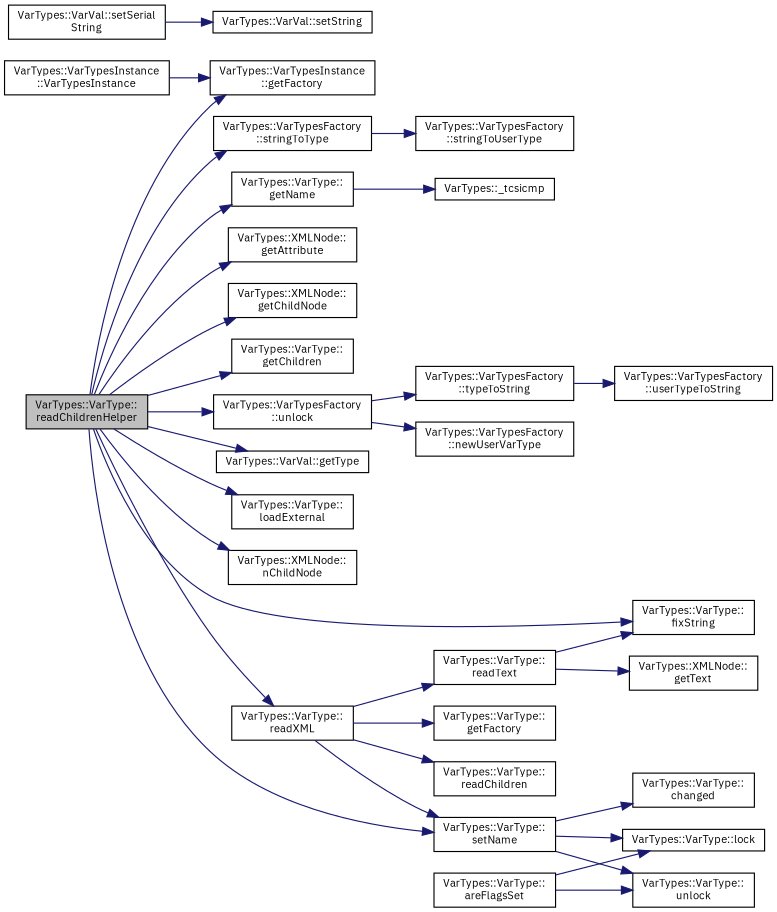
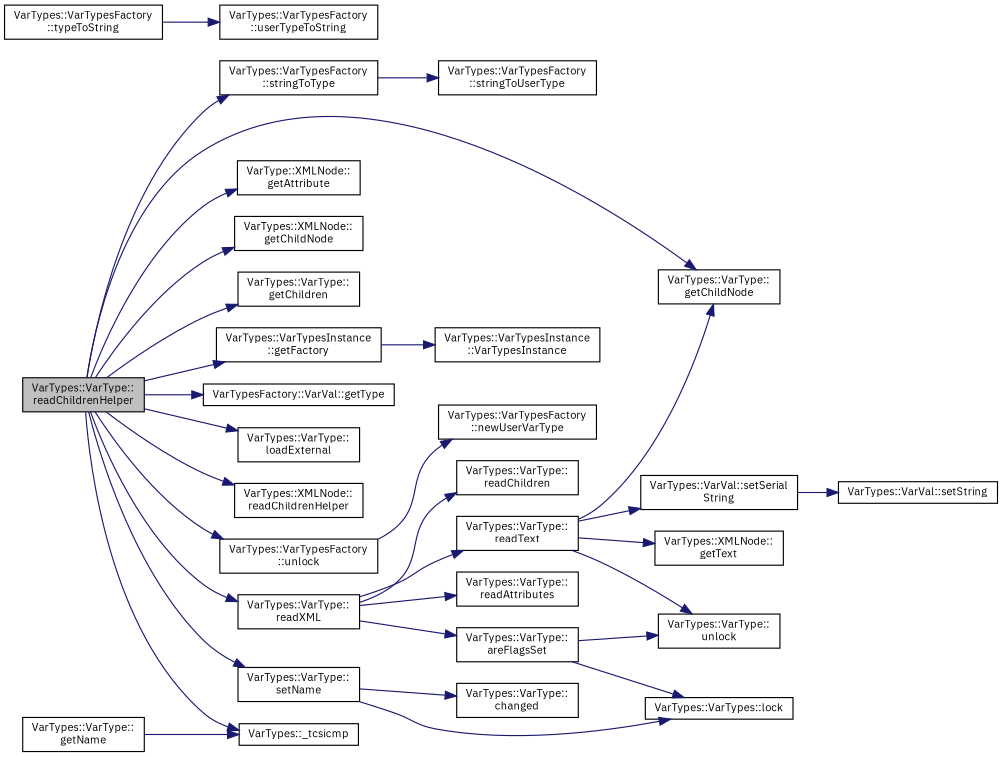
edge "VarTypes::VarTypesInstance ::VarTypesInstance" -> "VarTypes::VarTypesInstance ::getFactory": reversed
node "VarTypes::XMLNode:: getAttribute": label "VarTypes::XMLNode:: getAttribute" -> "VarType::XMLNode:: getAttribute"
edge "VarTypes::VarType:: readChildrenHelper" -> "VarTypes::VarType:: getName": now "VarTypes::VarType:: readChildrenHelper" -> "VarTypes::_tcsicmp"
edge "VarTypes::VarTypesFactory ::unlock" -> "VarTypes::VarTypesFactory ::typeToString": removed
node "VarTypes::VarVal::getType": label "VarTypes::VarVal::getType" -> "VarTypesFactory::VarVal::getType"
edge "VarTypes::VarType:: readText" -> "VarTypes::VarVal::setSerial String": added
node "VarTypes::XMLNode:: nChildNode": label "VarTypes::XMLNode:: nChildNode" -> "VarTypes::XMLNode:: readChildrenHelper"
node "VarTypes::VarType:: fixString": label "VarTypes::VarType:: fixString" -> "VarTypes::VarType:: getChildNode"
node "VarTypes::VarType:: getFactory": label "VarTypes::VarType:: getFactory" -> "VarTypes::VarType:: readAttributes"
edge "VarTypes::VarType:: readXML" -> "VarTypes::VarType:: setName": now "VarTypes::VarType:: readXML" -> "VarTypes::VarType:: areFlagsSet"
node "VarTypes::VarType::lock": label "VarTypes::VarType::lock" -> "VarTypes::VarTypes::lock"
edge "VarTypes::VarType:: setName" -> "VarTypes::VarType:: unlock": now "VarTypes::VarType:: readText" -> "VarTypes::VarType:: unlock"
